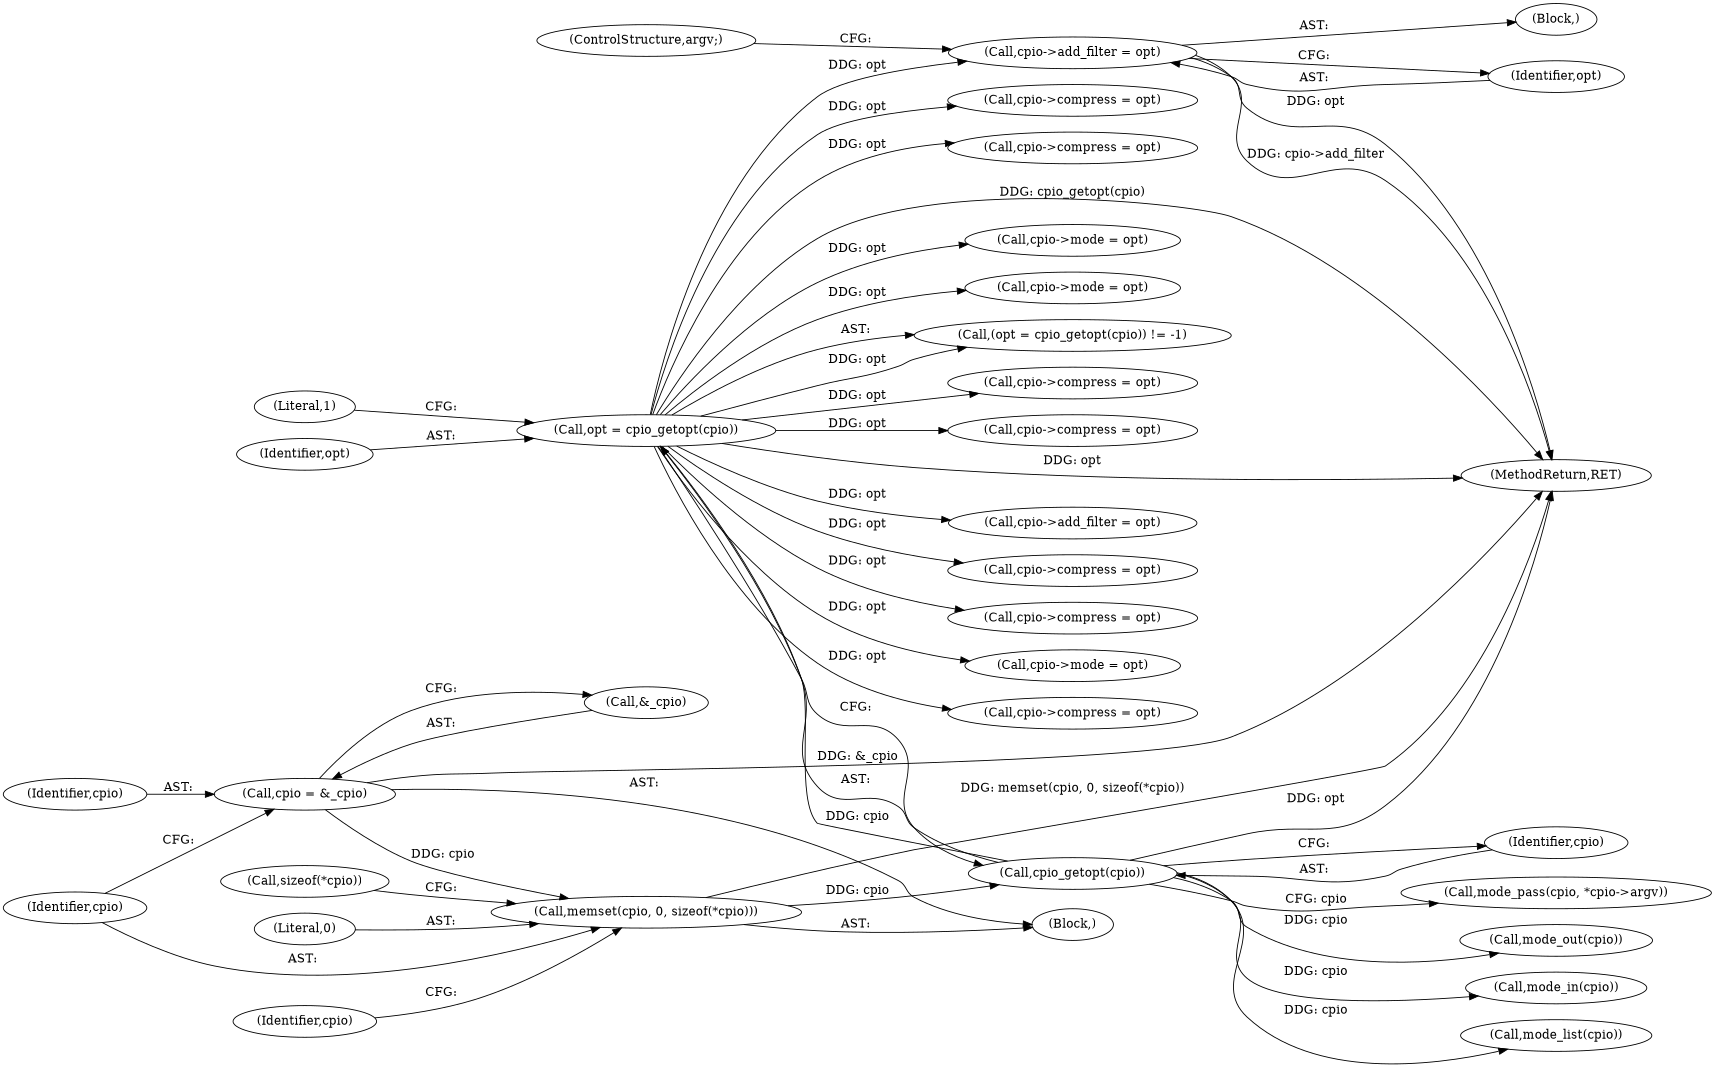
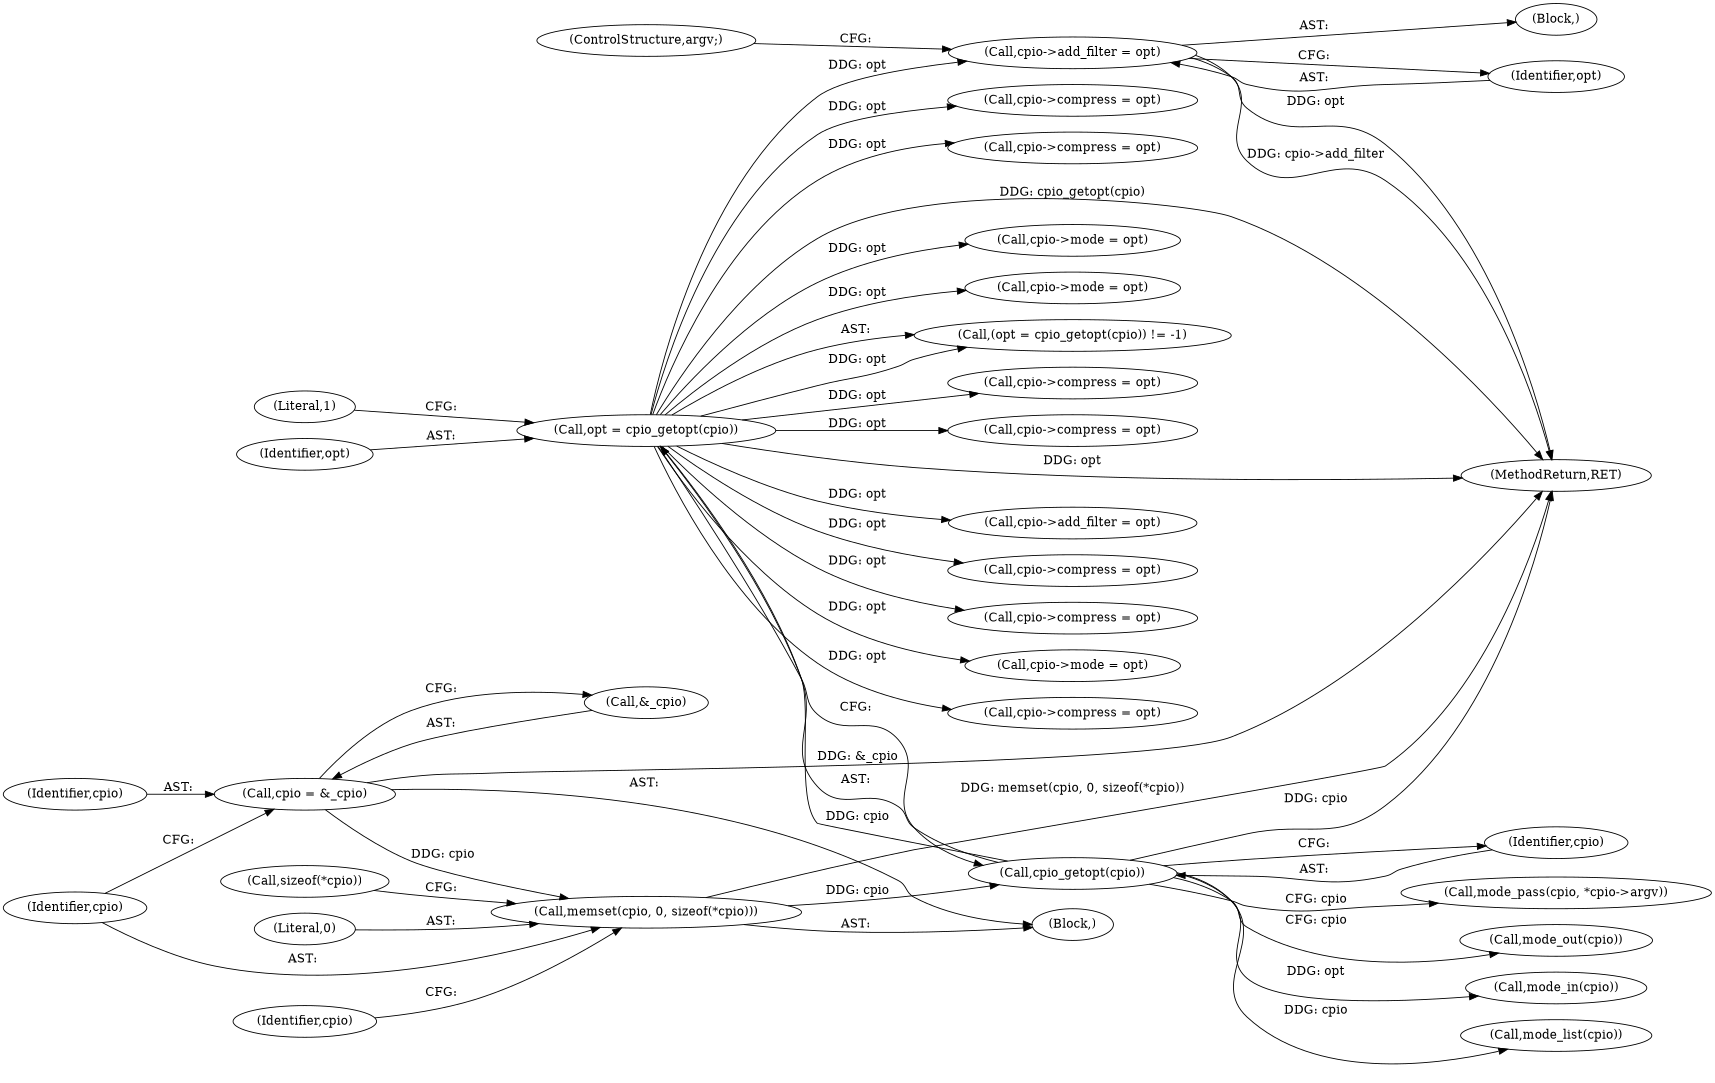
edge "(Call,cpio_getopt(cpio))" -> "(MethodReturn,RET)": label "DDG: opt" -> "DDG: cpio"
edge "(Call,cpio_getopt(cpio))" -> "(Call,mode_out(cpio))": label "DDG: cpio" -> "CFG: cpio"
edge "(Call,cpio_getopt(cpio))" -> "(Call,mode_in(cpio))": label "DDG: cpio" -> "DDG: opt"
